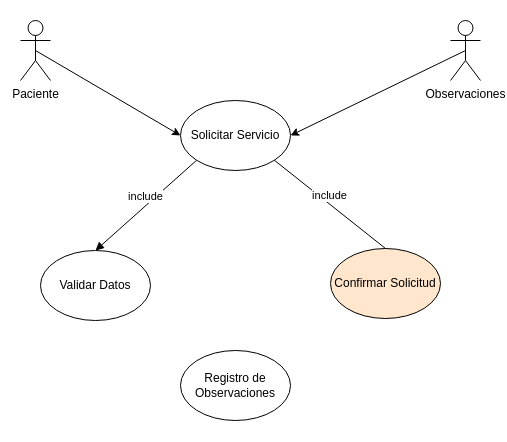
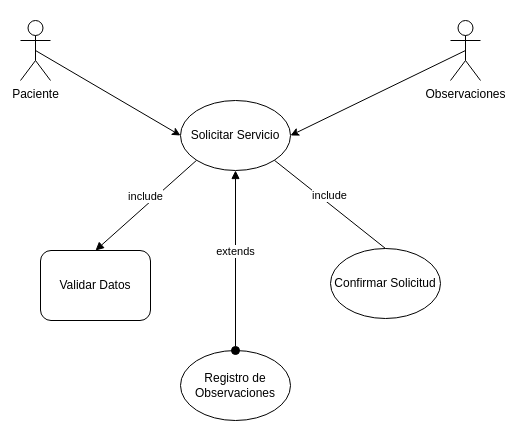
edge "Solicitar Servicio" -- "Registro de Observaciones": added, label "extends"
node "Confirmar Solicitud": fillcolor #ffe6cc -> #ffffff
node "Validar Datos": shape ellipse -> rounded rectangle
